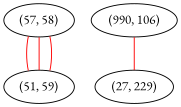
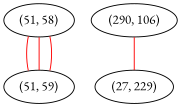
node "(57, 58)": label "(57, 58)" -> "(51, 58)"
node "(990, 106)": label "(990, 106)" -> "(290, 106)"
